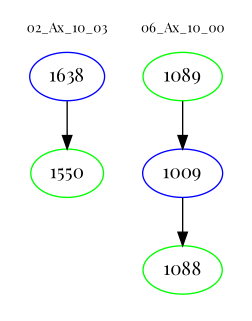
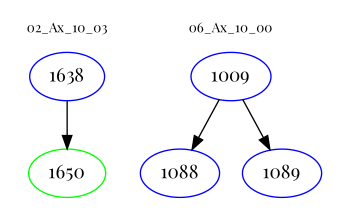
node "1089": color green -> blue
edge "1089" -> "1009": reversed
node "1550": label "1550" -> "1650"
node "1088": color green -> blue
